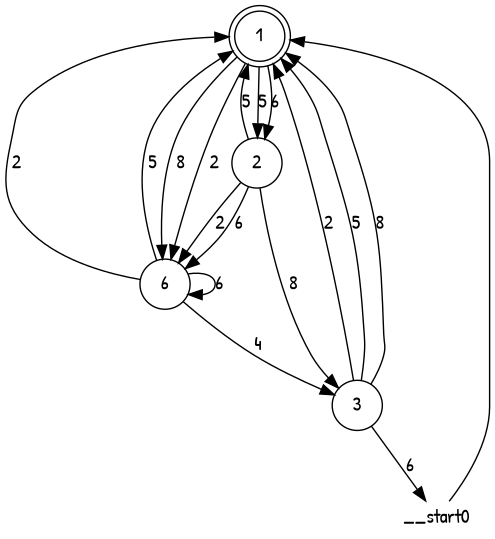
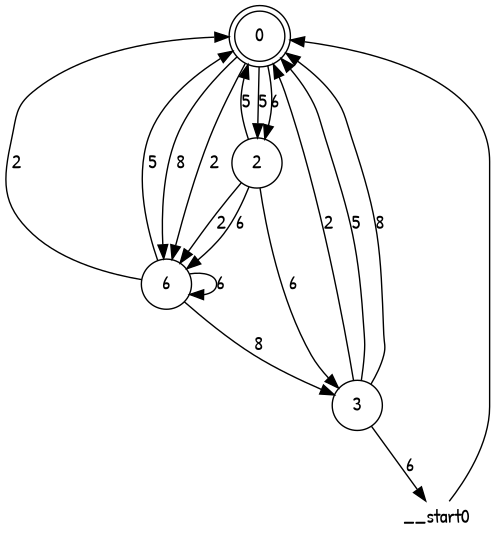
node "1": label "1" -> "0"
edge "2" -> "3": label "8" -> "6"
edge "6" -> "3": label "4" -> "8"
